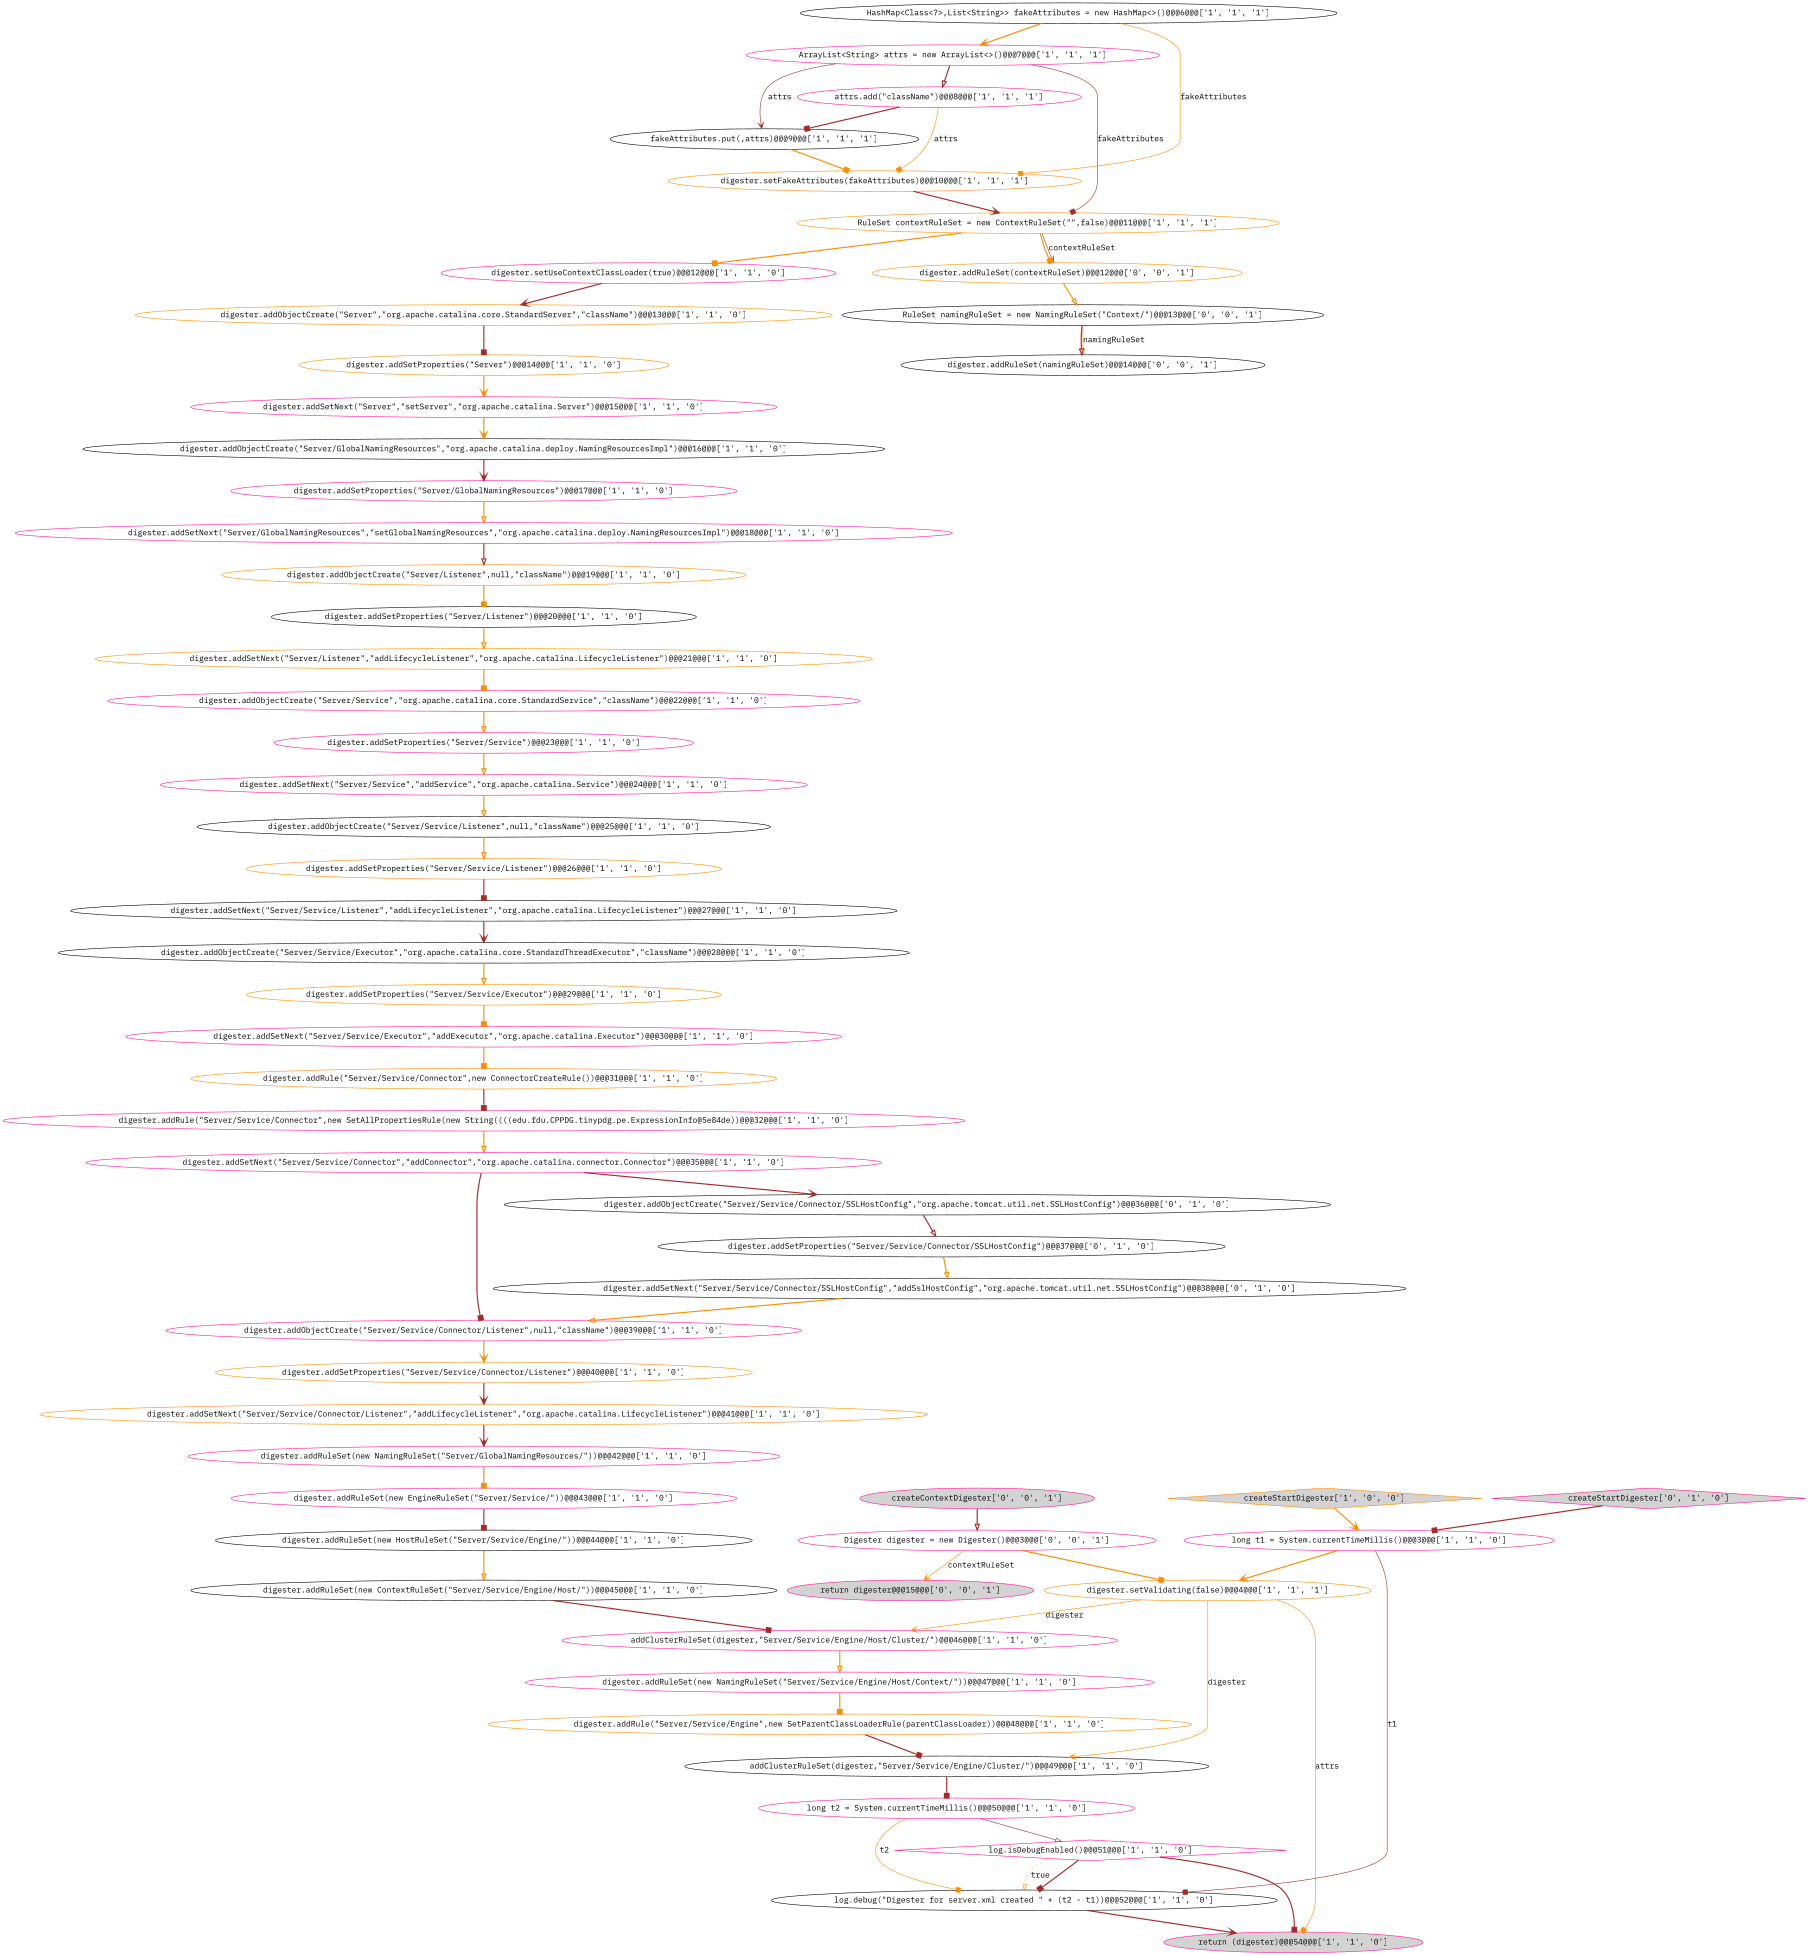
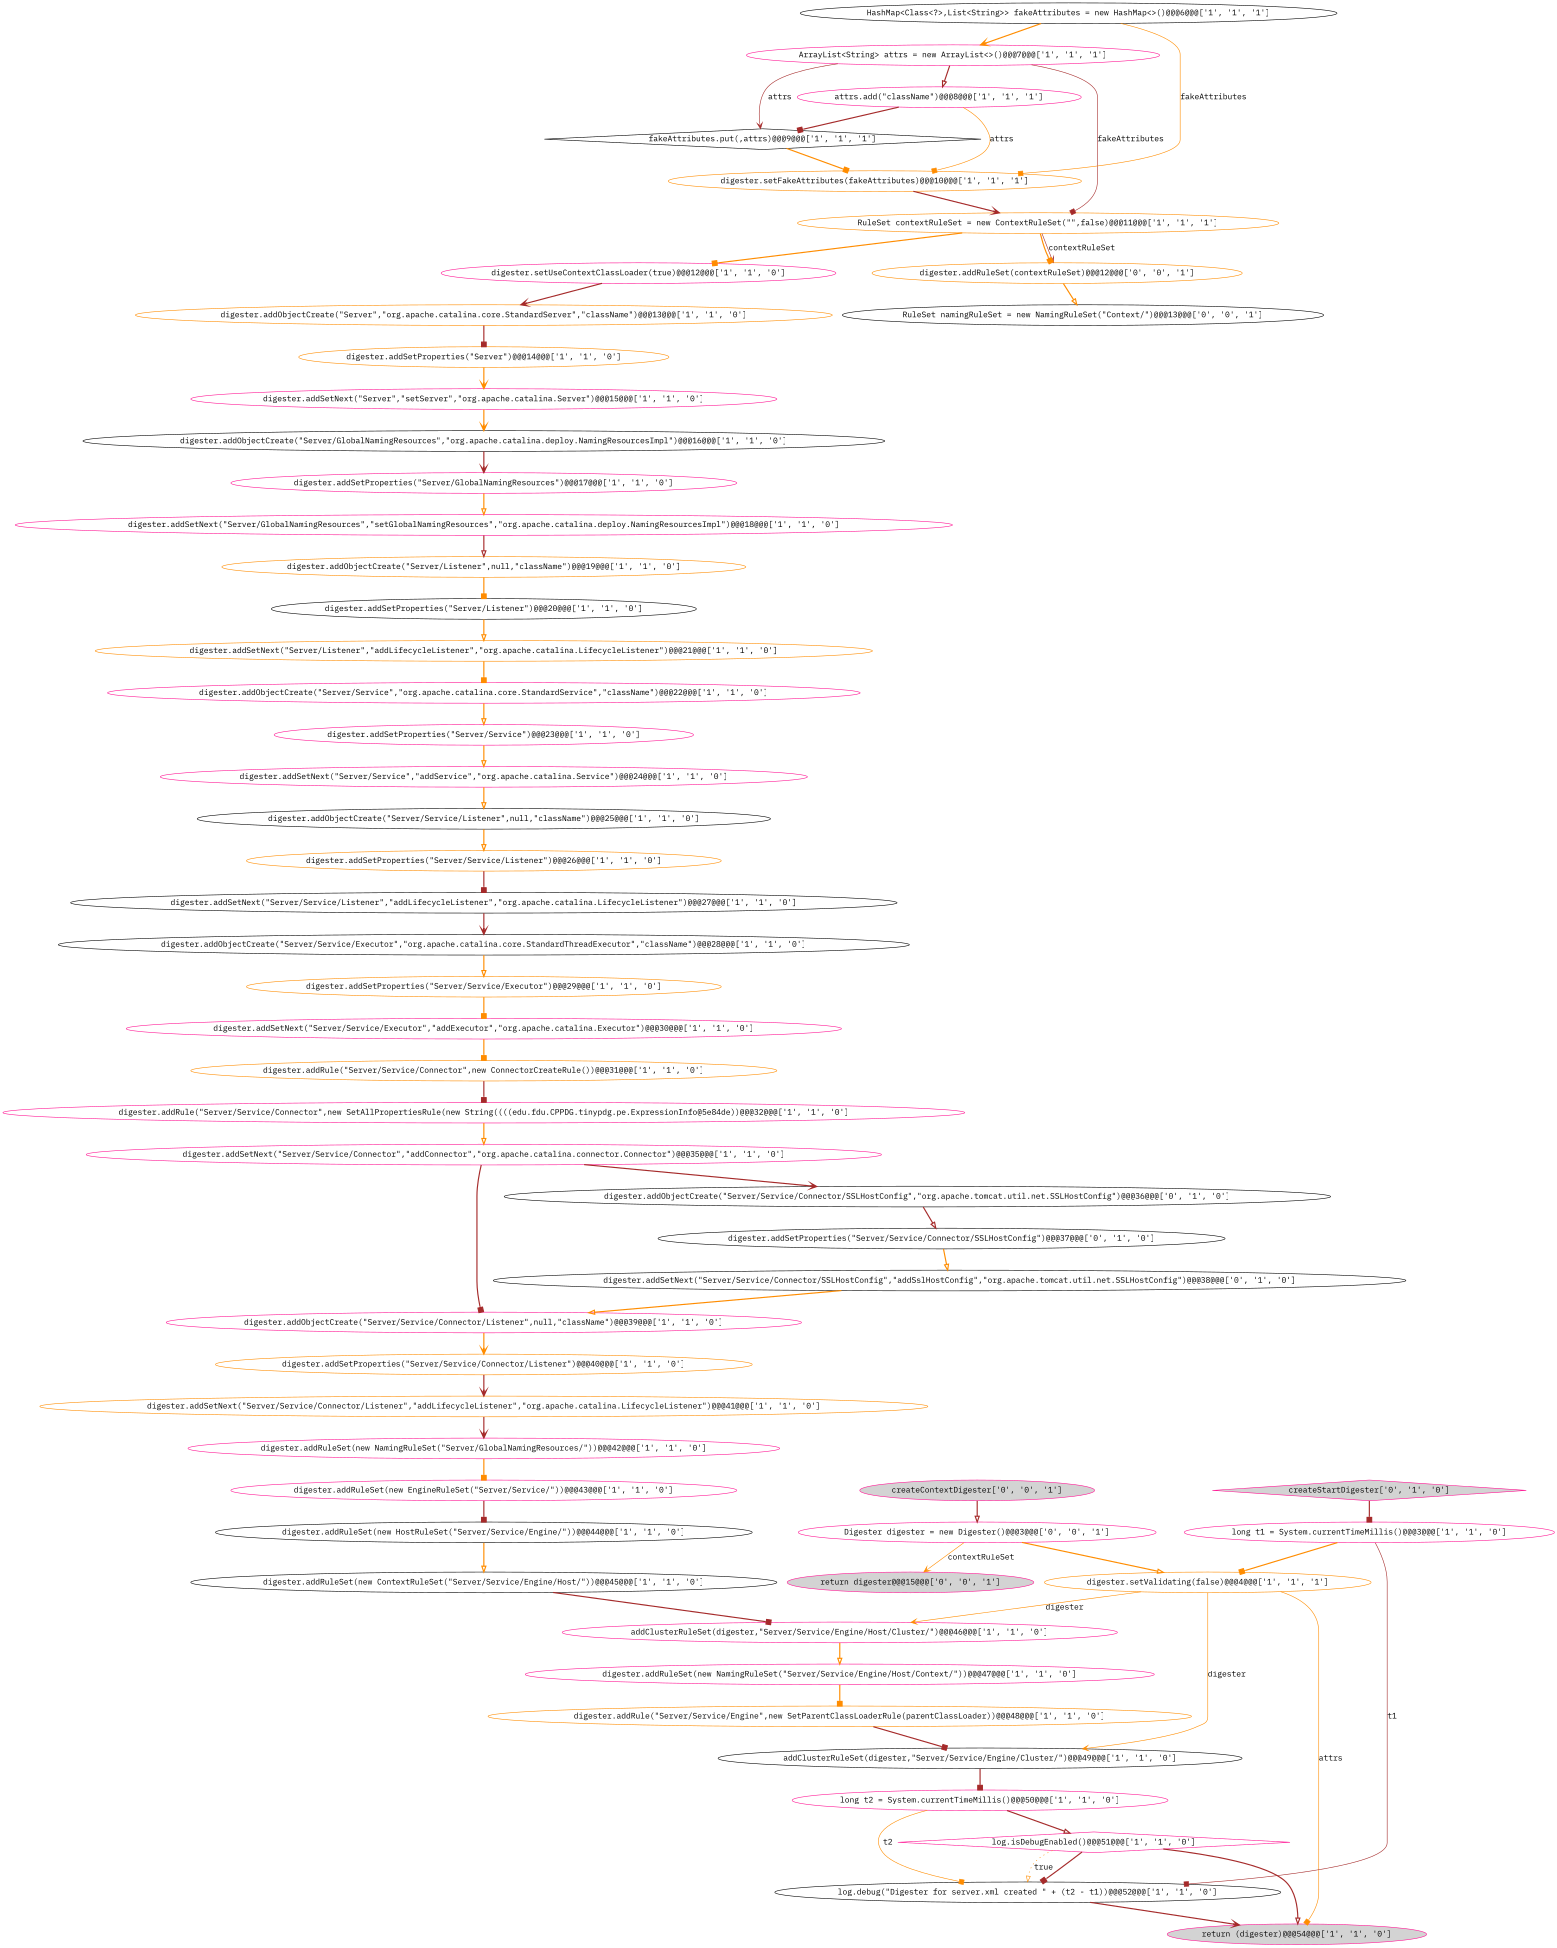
node "fakeAttributes.put(,attrs)@@@9@@@['1', '1', '1']": shape ellipse -> diamond
node "digester.addRuleSet(namingRuleSet)@@@14@@@['0', '0', '1']": removed
node "createStartDigester['1', '0', '0']": removed
edge "Digester digester = new Digester()@@@3@@@['0', '0', '1']" -> "digester.setValidating(false)@@@4@@@['1', '1', '1']": arrowhead box -> onormal
edge "long t1 = System.currentTimeMillis()@@@3@@@['1', '1', '0']" -> "digester.setValidating(false)@@@4@@@['1', '1', '1']": arrowhead vee -> box
edge "long t2 = System.currentTimeMillis()@@@50@@@['1', '1', '0']" -> "log.isDebugEnabled()@@@51@@@['1', '1', '0']": style solid -> bold
edge "log.isDebugEnabled()@@@51@@@['1', '1', '0']" -> "return (digester)@@@54@@@['1', '1', '0']": arrowhead box -> onormal
